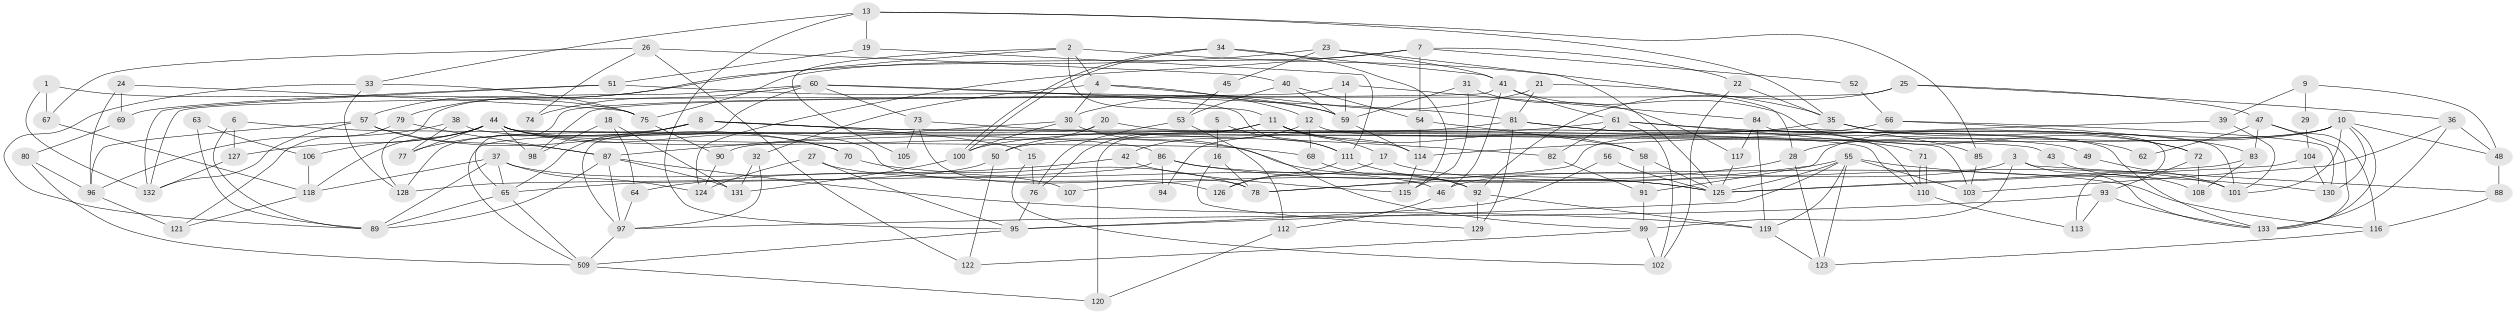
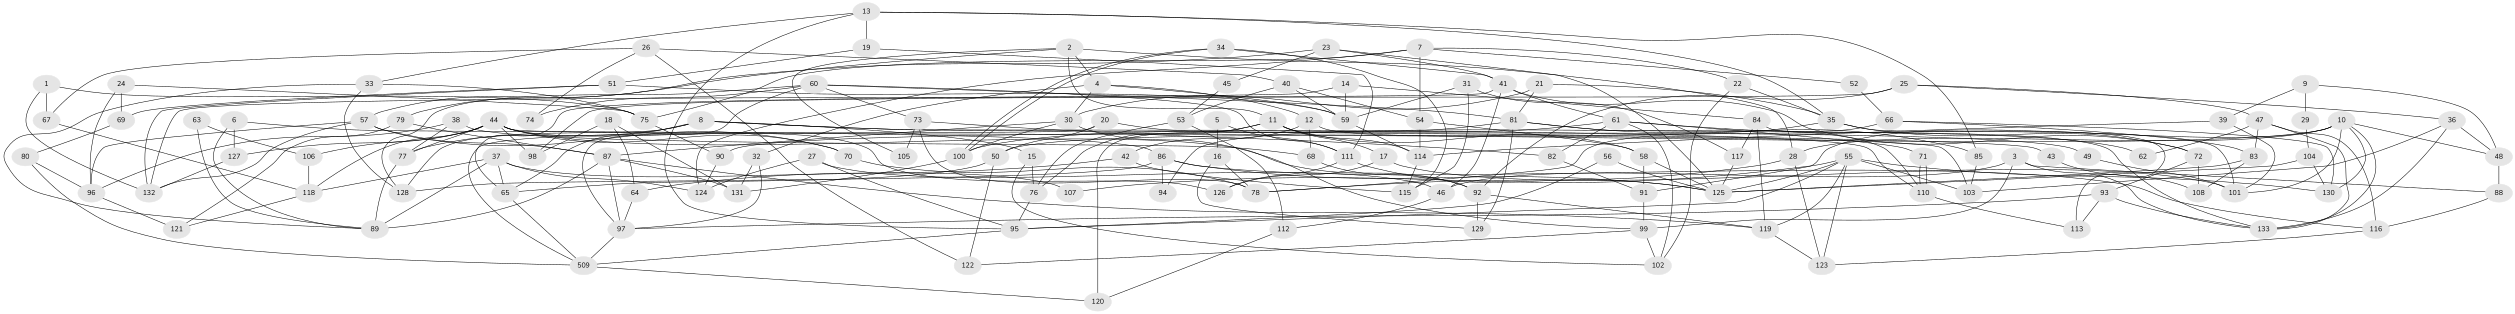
edge "65" -- "89": now "77" -- "89"
